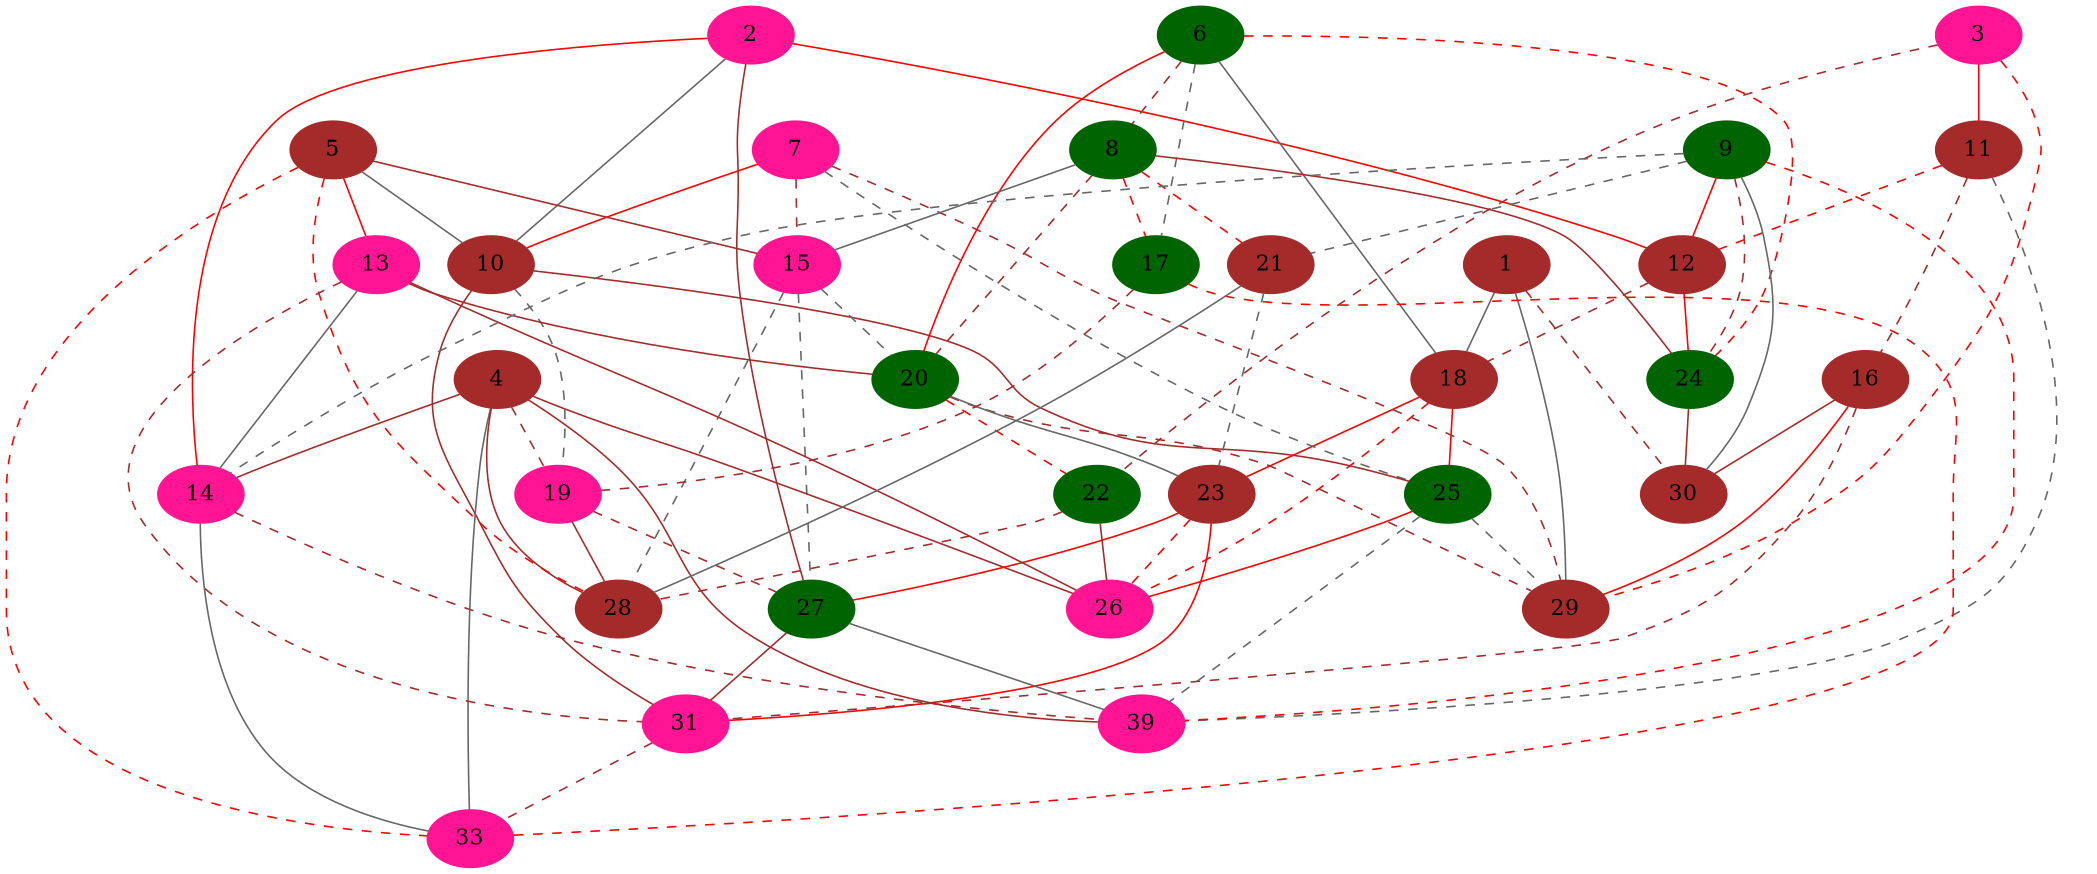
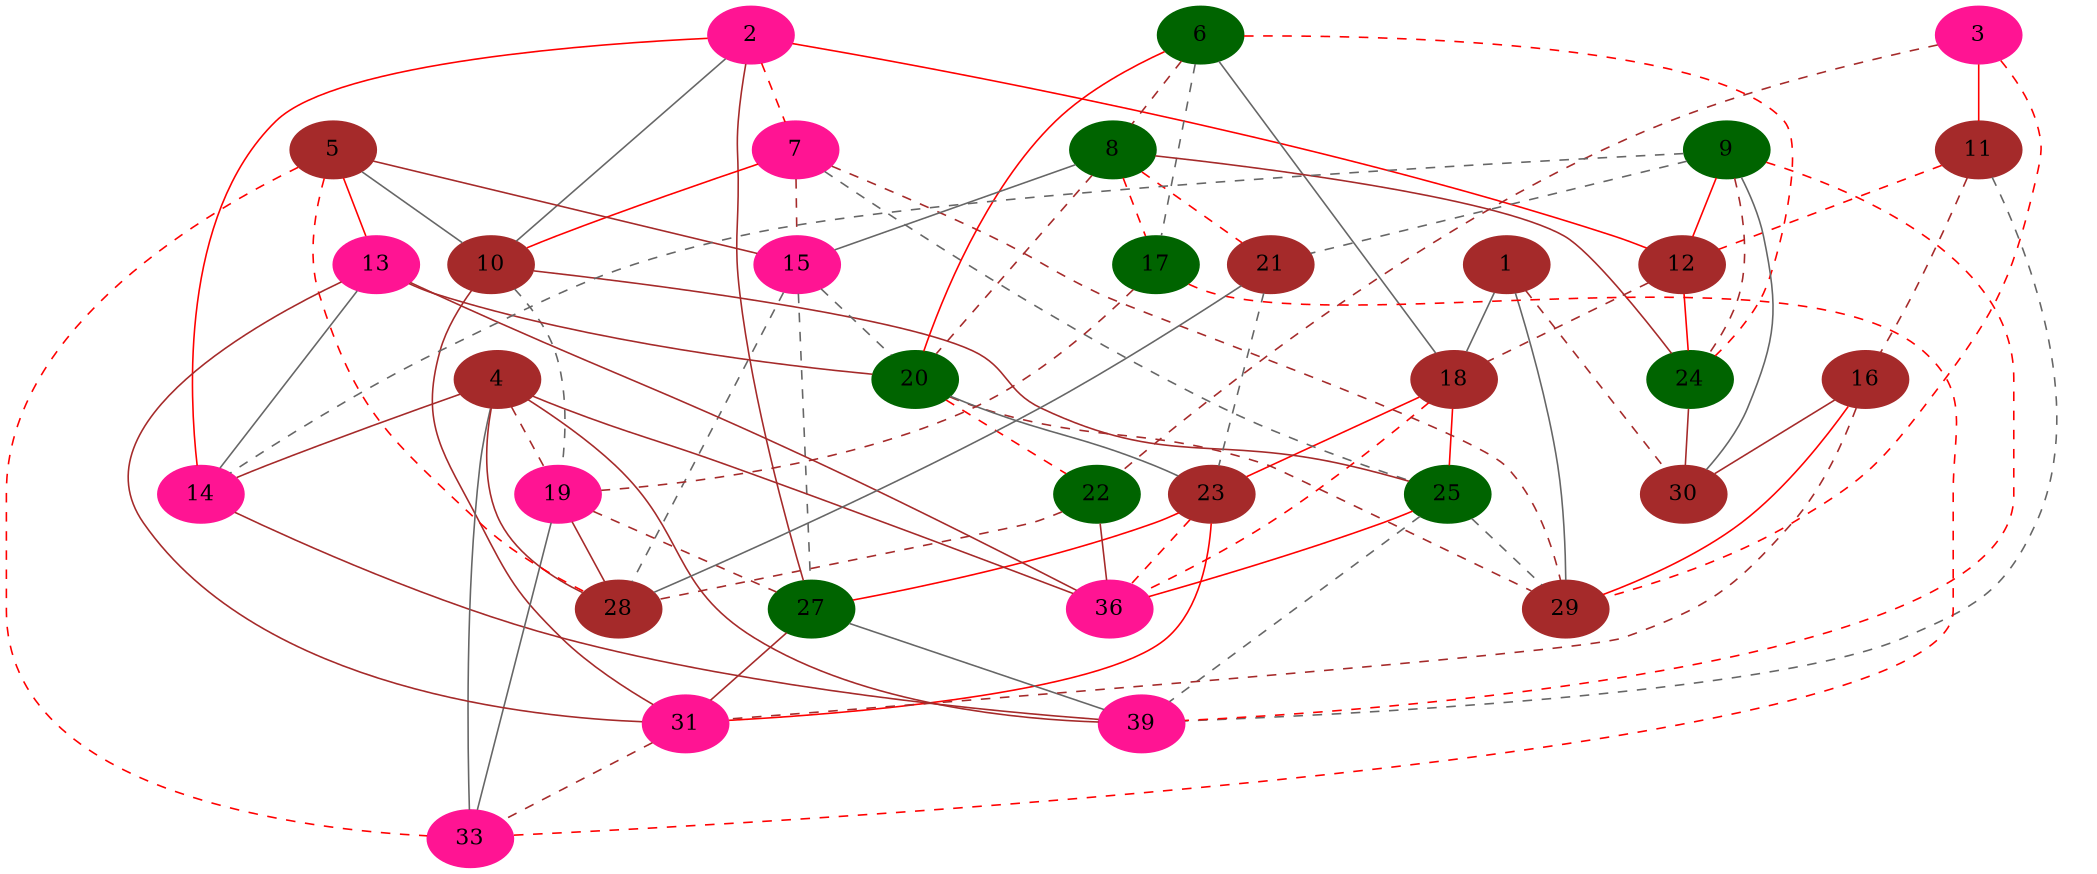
edge "2" -- "7": added
edge "13" -- "31": style dashed -> solid
node "26": label "26" -> "36"
edge "14" -- "39": style dashed -> solid
edge "14" -- "33": now "19" -- "33"
